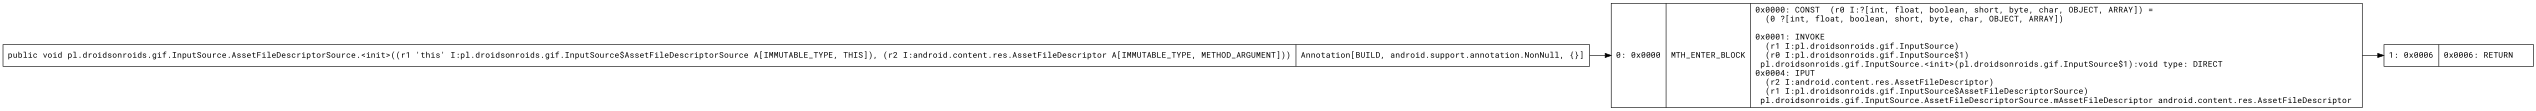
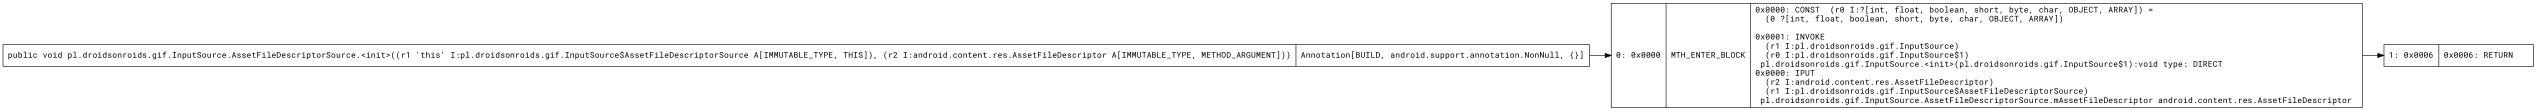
node "0: 0x0000": text "0x0004: IPUT" -> "0x0000: IPUT"
